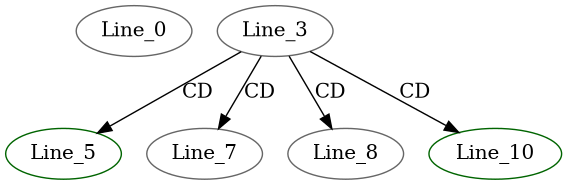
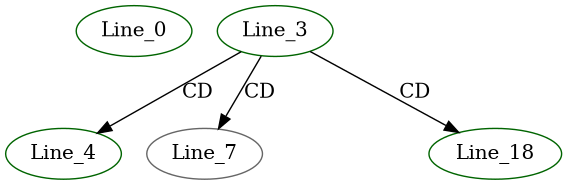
node "Line_0": color gray40 -> darkgreen
node "Line_3": color gray40 -> darkgreen
node "Line_5": label "Line_5" -> "Line_4"
node "Line_8": removed
node "Line_10": label "Line_10" -> "Line_18"
